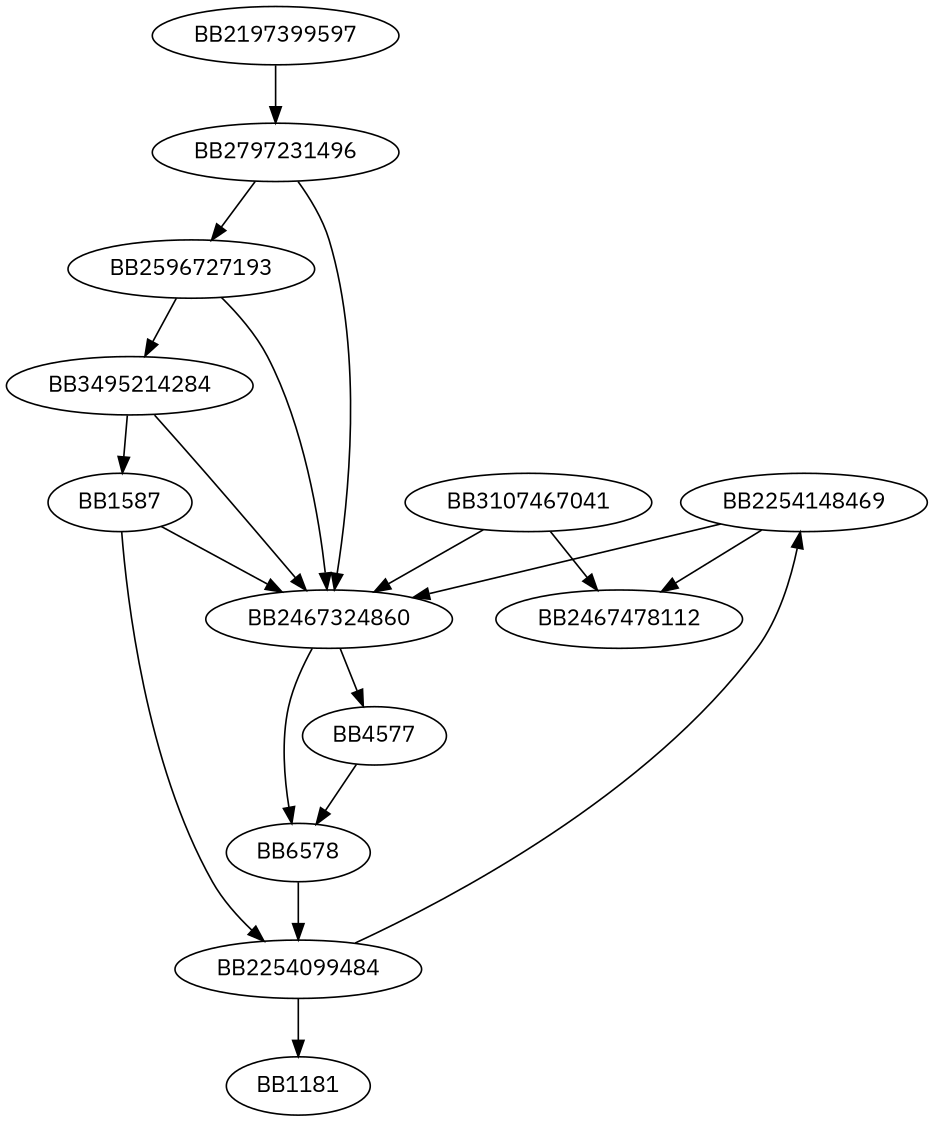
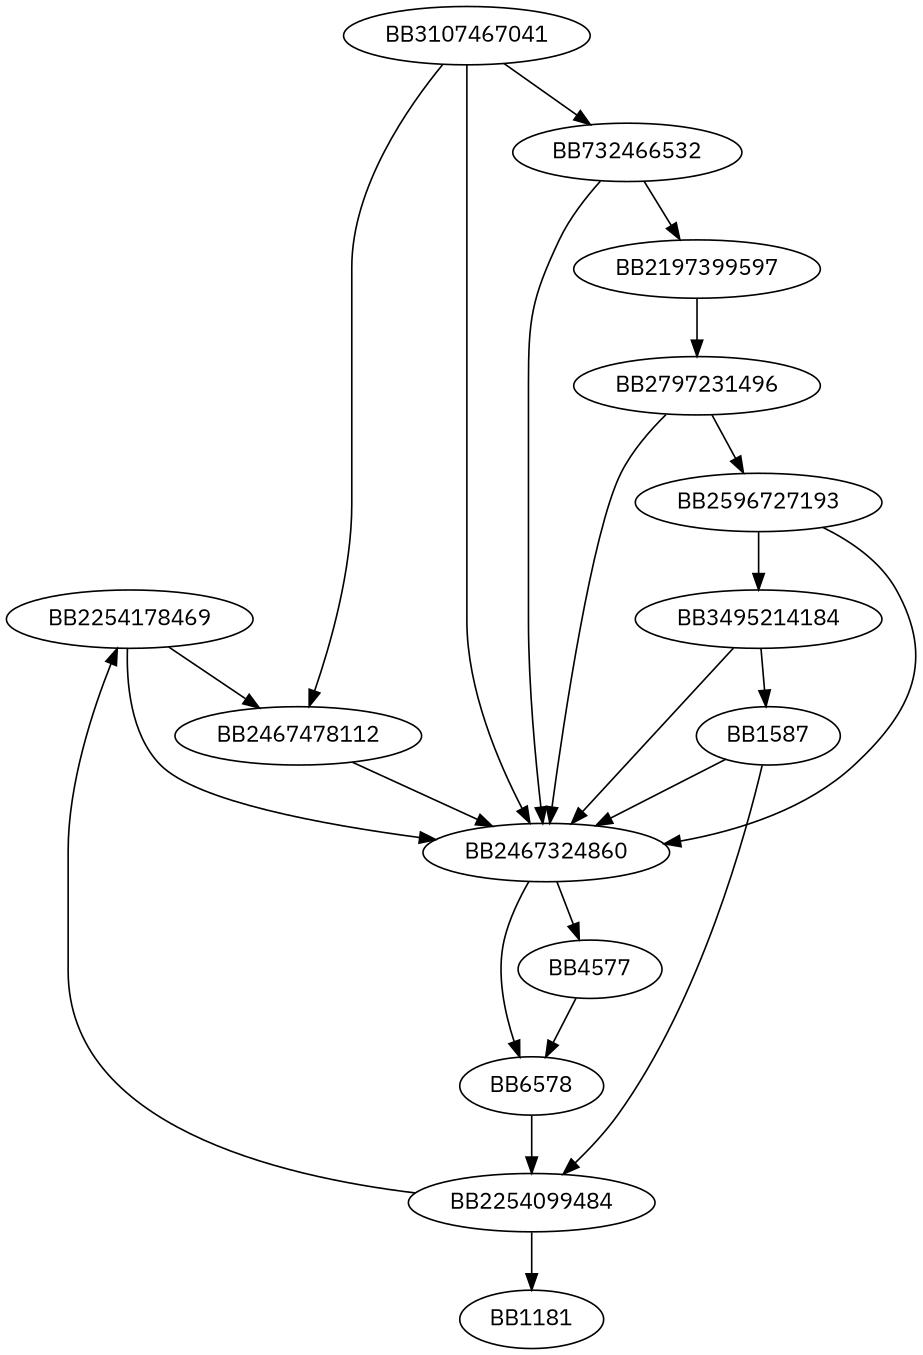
node "BB732466532": added
node "BB3495214284": label "BB3495214284" -> "BB3495214184"
node "BB2254148469": label "BB2254148469" -> "BB2254178469"
edge "BB2467478112" -> "BB2467324860": added
